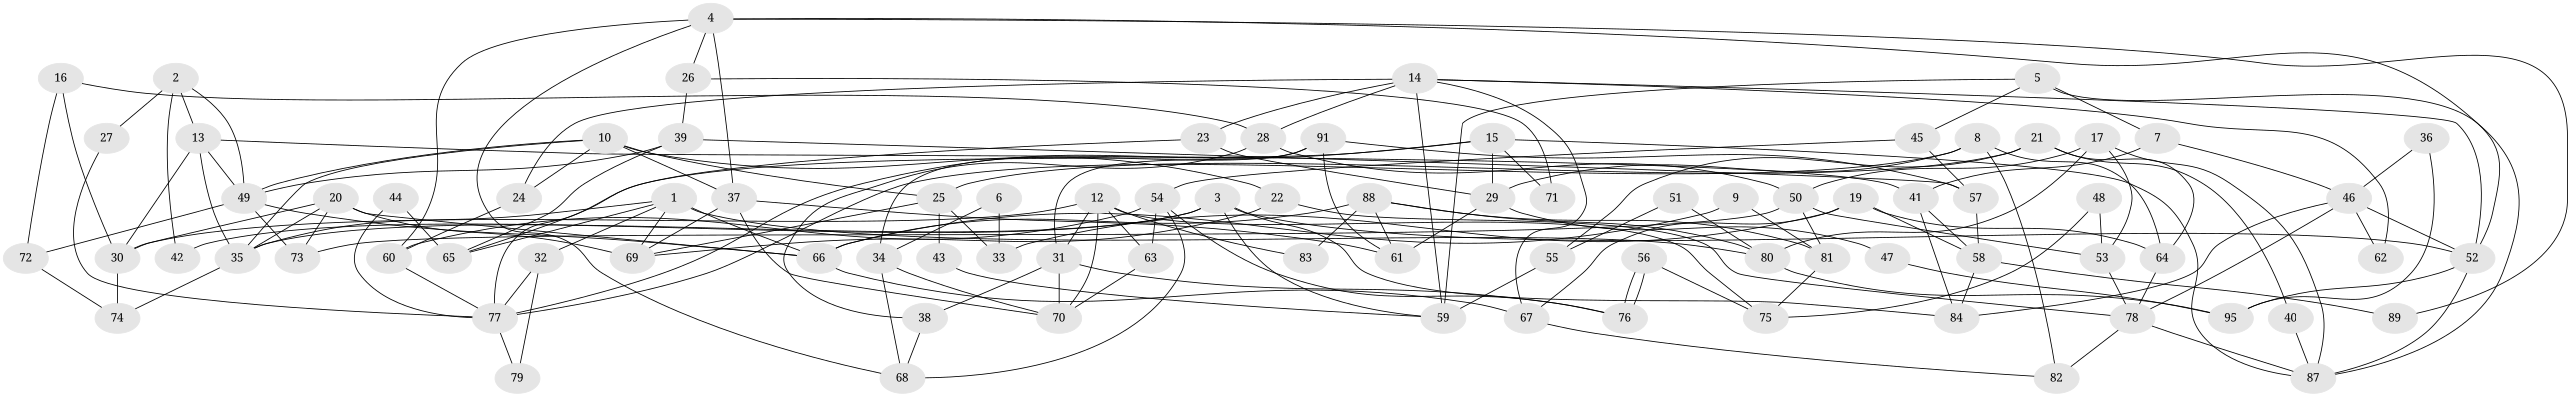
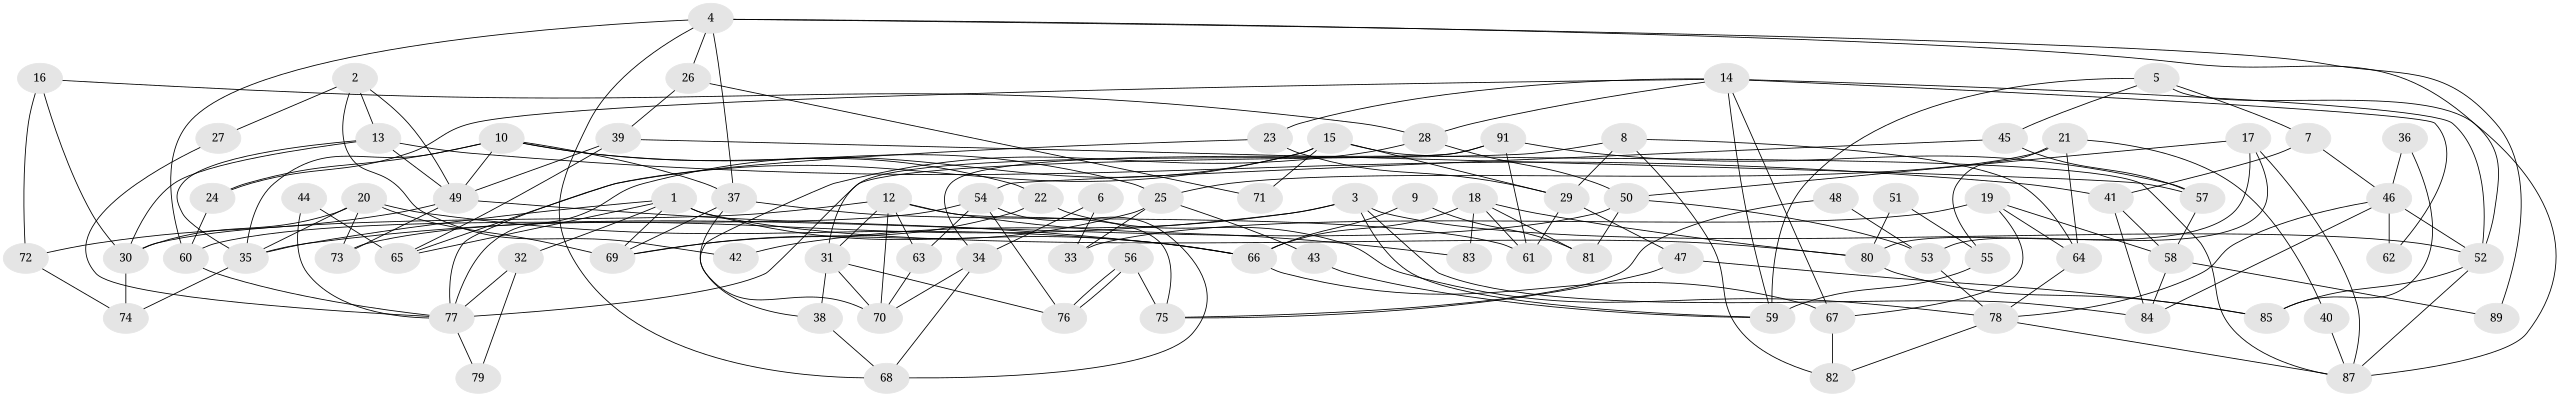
node "88": label "88" -> "18"
edge "81" -- "75": now "47" -- "75"
node "95": label "95" -> "85"
